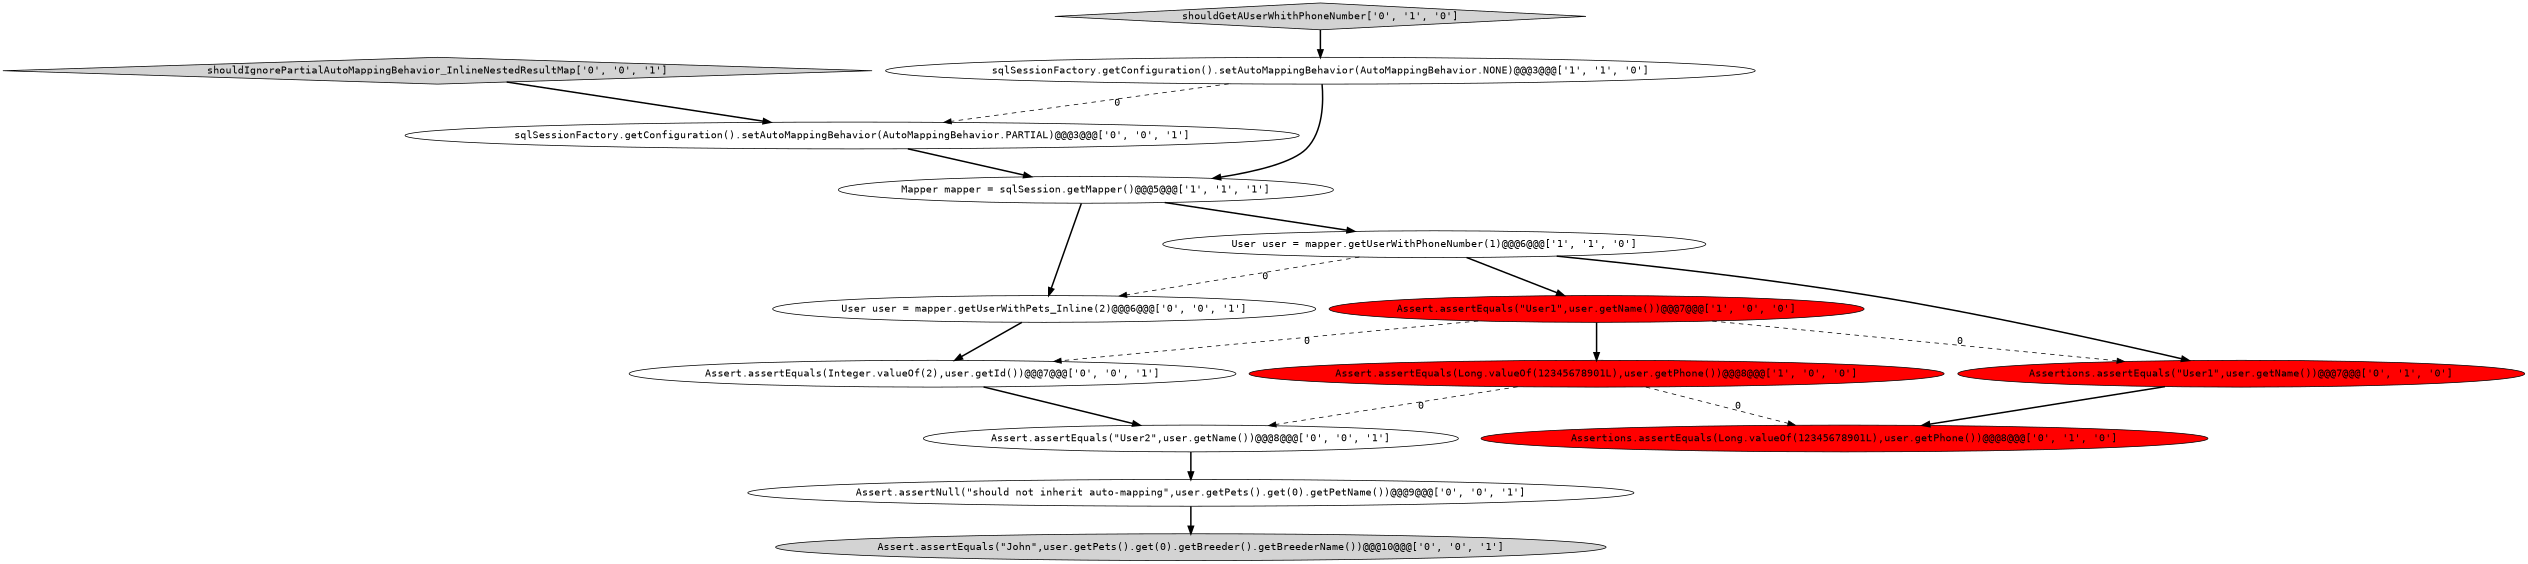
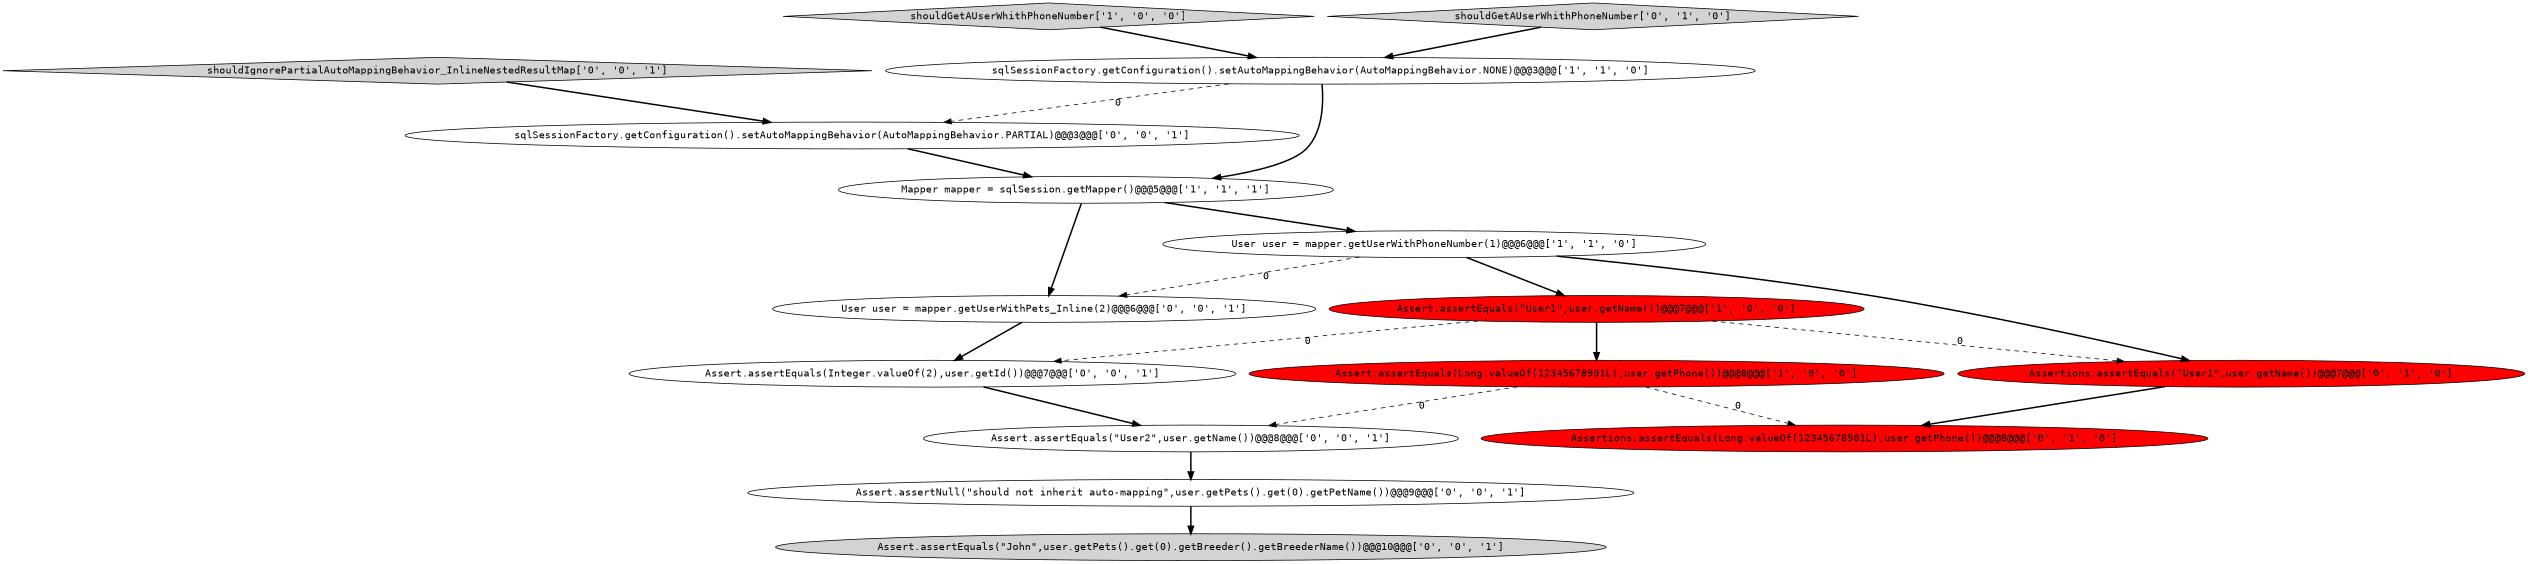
node "shouldGetAUserWhithPhoneNumber['1', '0', '0']": added
